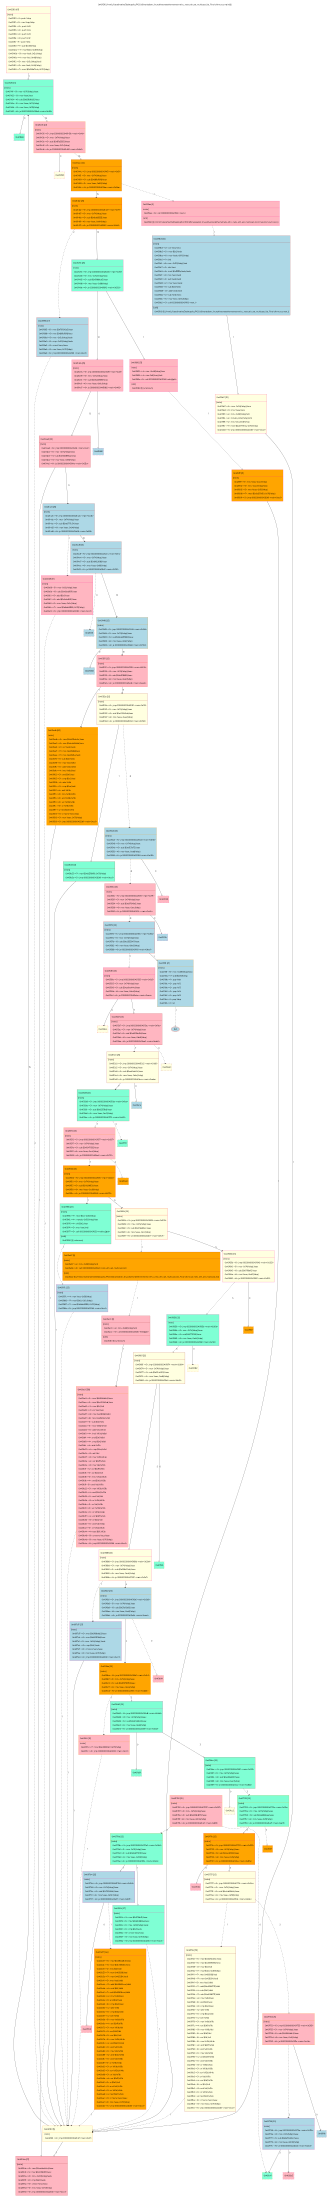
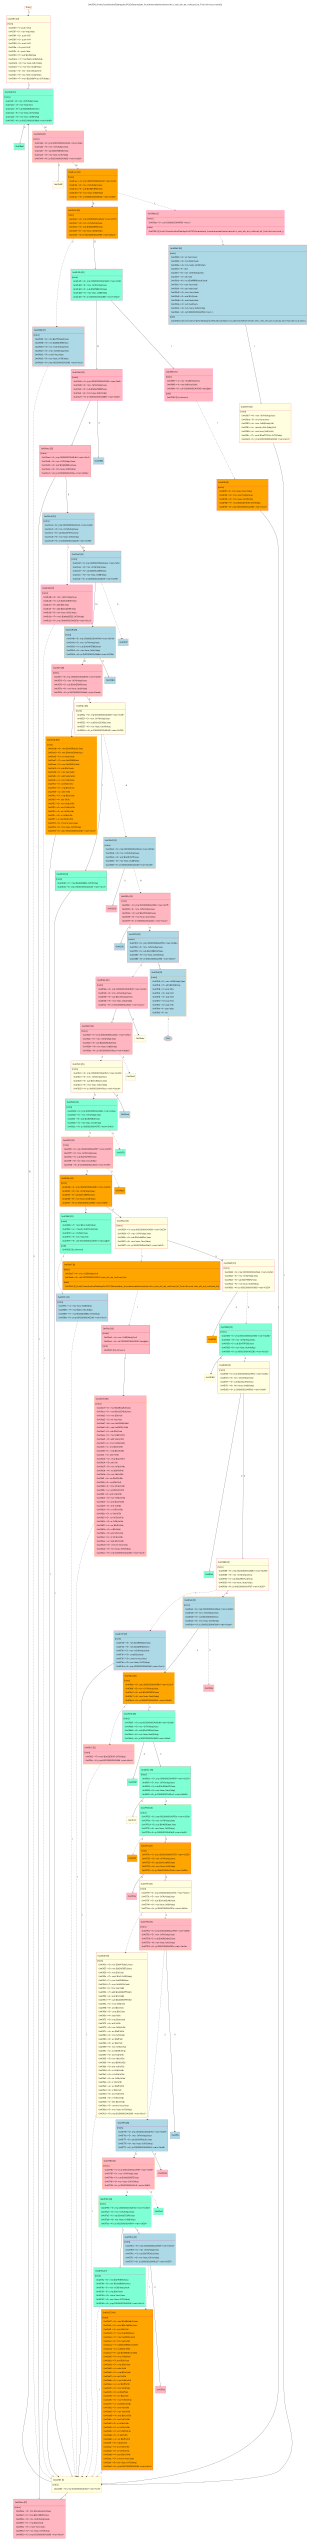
node "Entry": added
edge "0x401769 [25]" -> "0x401c4f": now "0x401769 [25]" -> "0x401782 [25]"
